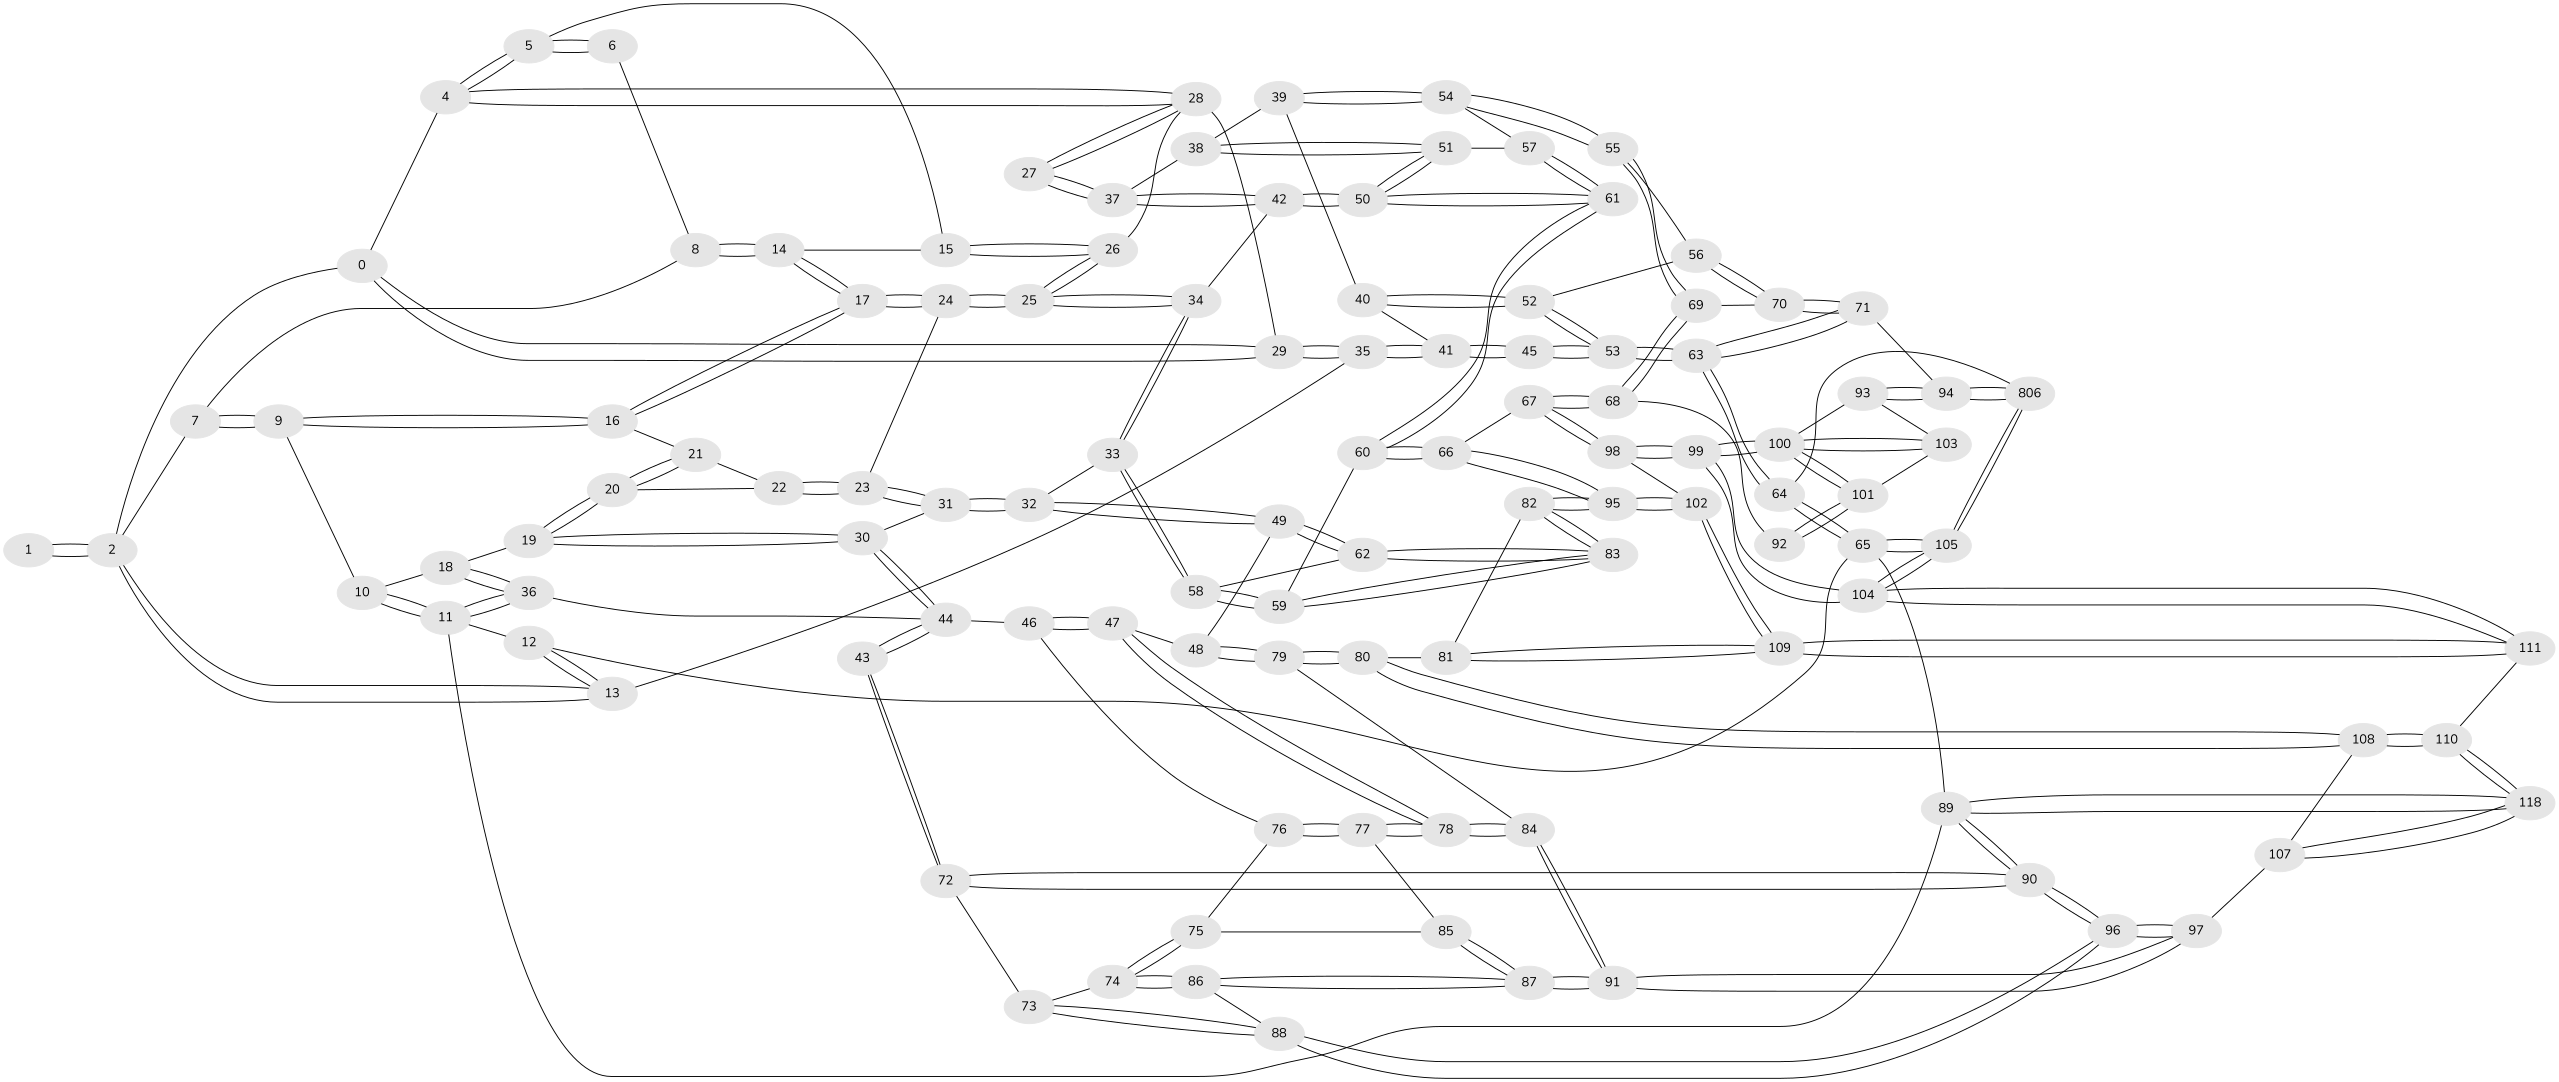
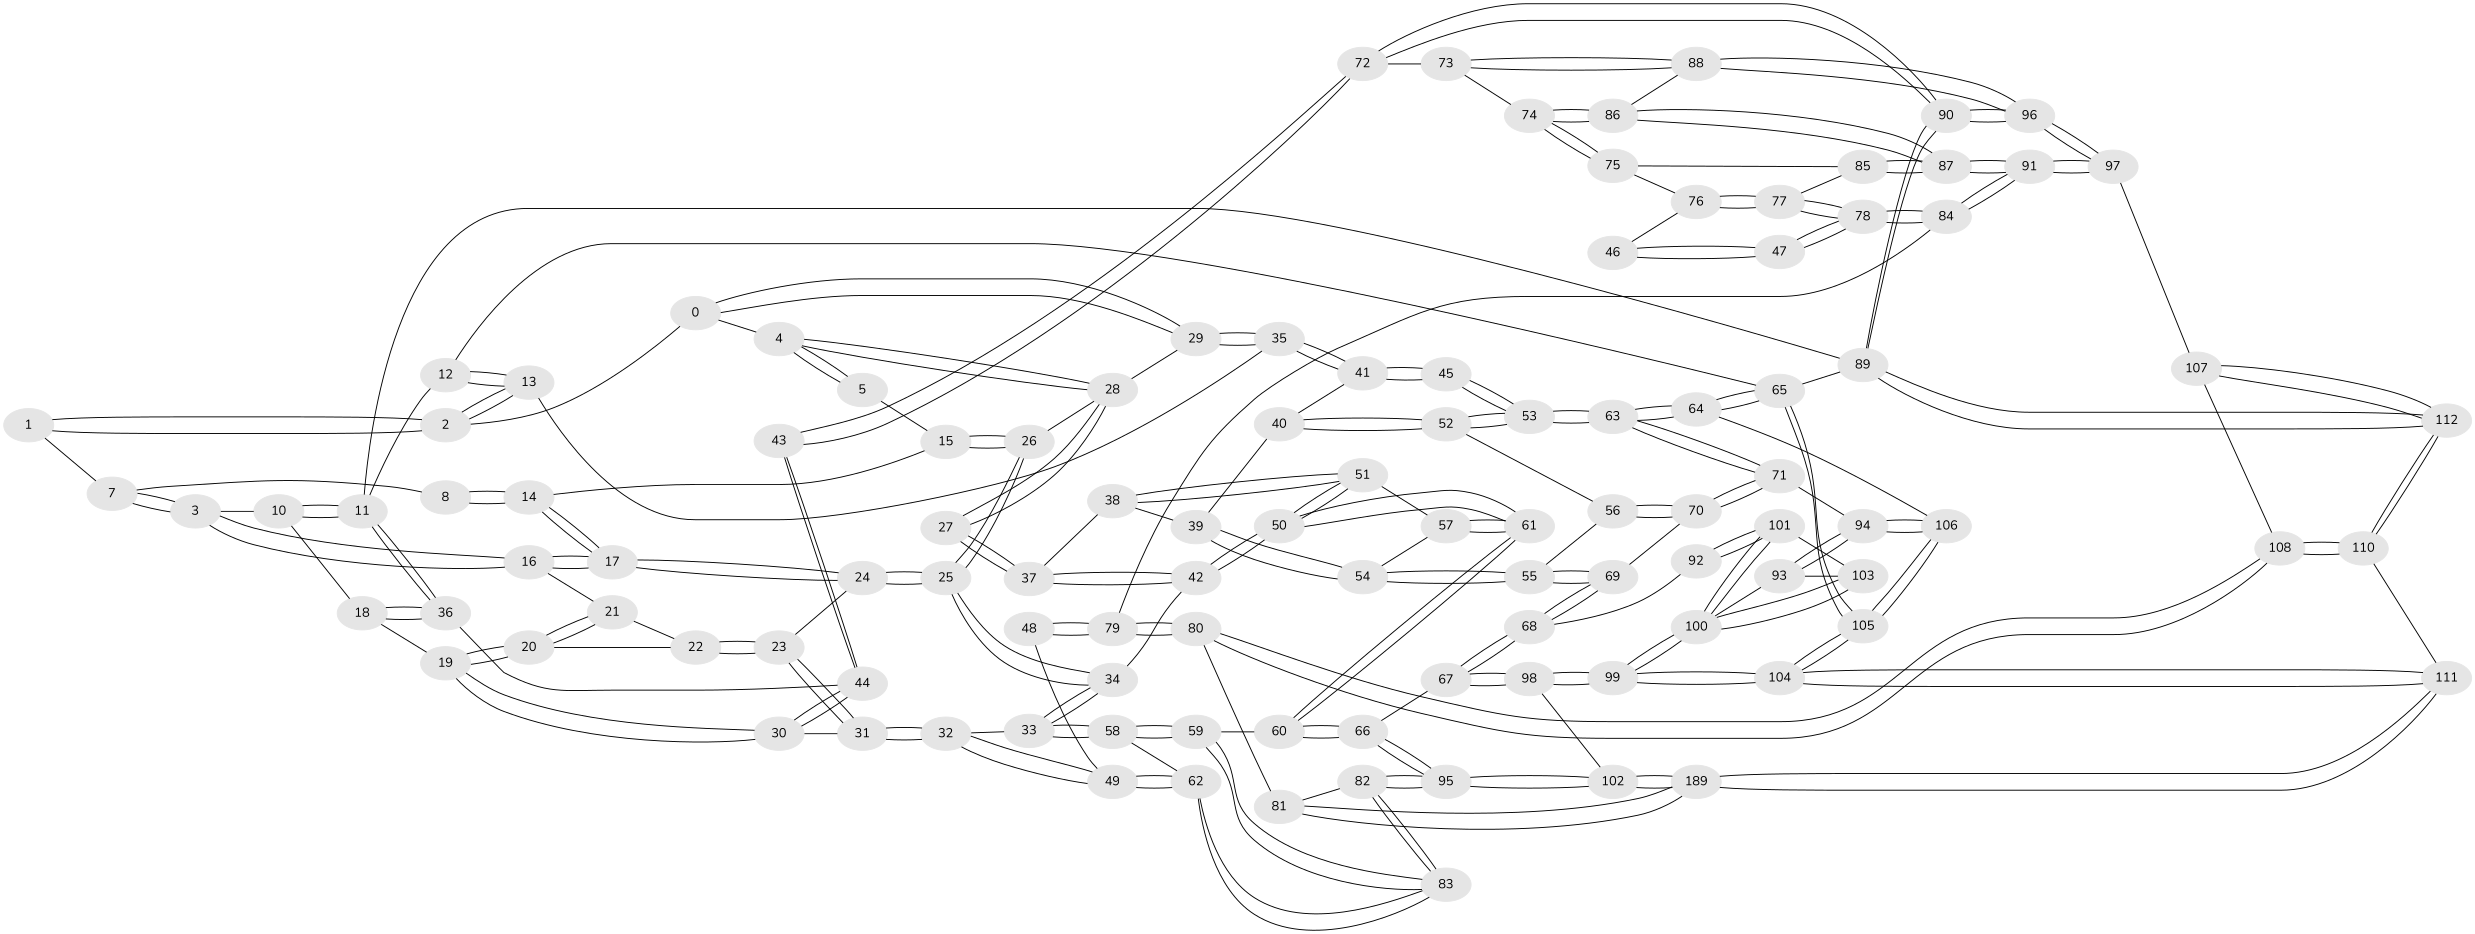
node "6": removed
node "806": label "806" -> "106"
node "9": label "9" -> "3"
edge "7" -- "2": now "7" -- "1"
edge "44" -- "46": removed
edge "47" -- "48": removed
node "109": label "109" -> "189"
node "118": label "118" -> "112"
